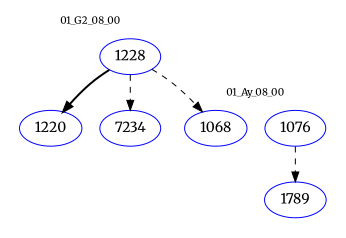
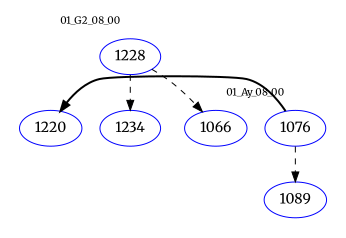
edge "1228" -> "1220": now "1076" -> "1220"
node "7234": label "7234" -> "1234"
node "1068": label "1068" -> "1066"
node "1789": label "1789" -> "1089"
